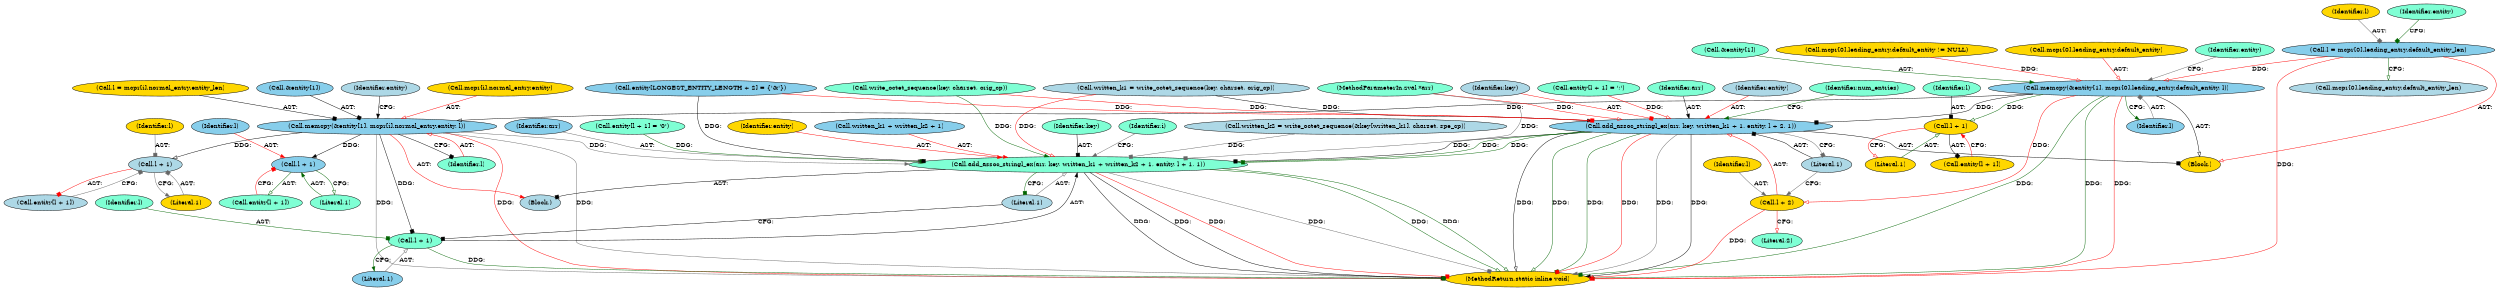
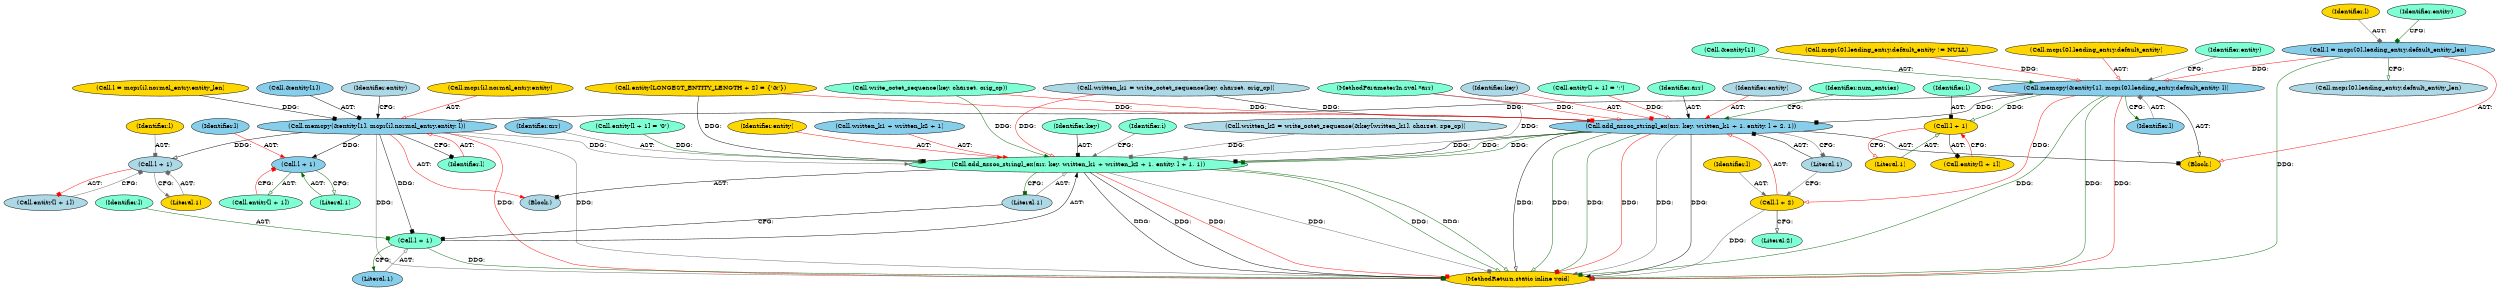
node "(Call,entity[LONGEST_ENTITY_LENGTH + 2] = {'&'})": fillcolor skyblue -> gold
edge "(Call,l = mcpr[i].normal_entry.entity_len)" -> "(Call,memcpy(&entity[1], mcpr[i].normal_entry.entity, l))": label "AST: " -> "DDG: "
edge "(Call,l + 2)" -> "(Literal,2)": color red -> black
edge "(Call,l + 2)" -> "(MethodReturn,static inline void)": color red -> gray40
edge "(Call,l = mcpr[0].leading_entry.default_entity_len)" -> "(MethodReturn,static inline void)": color red -> darkgreen
